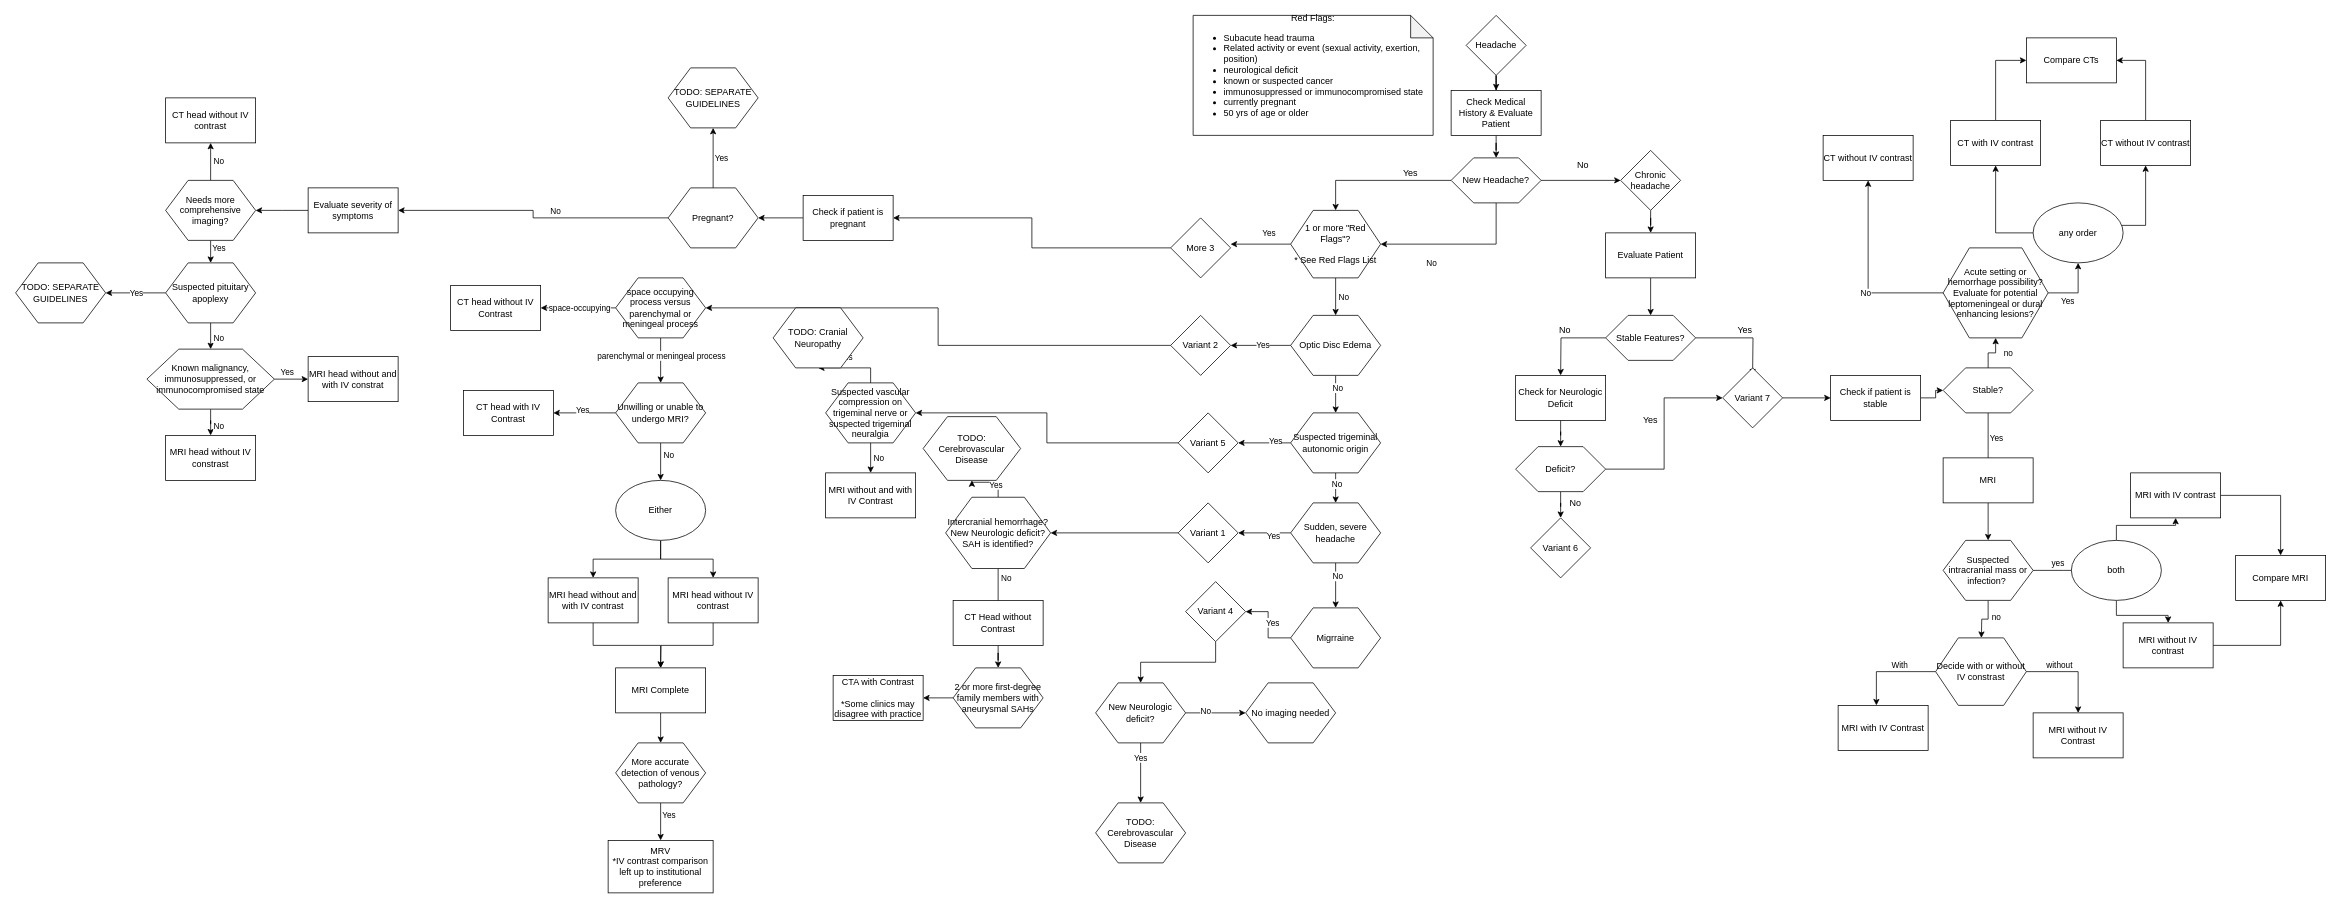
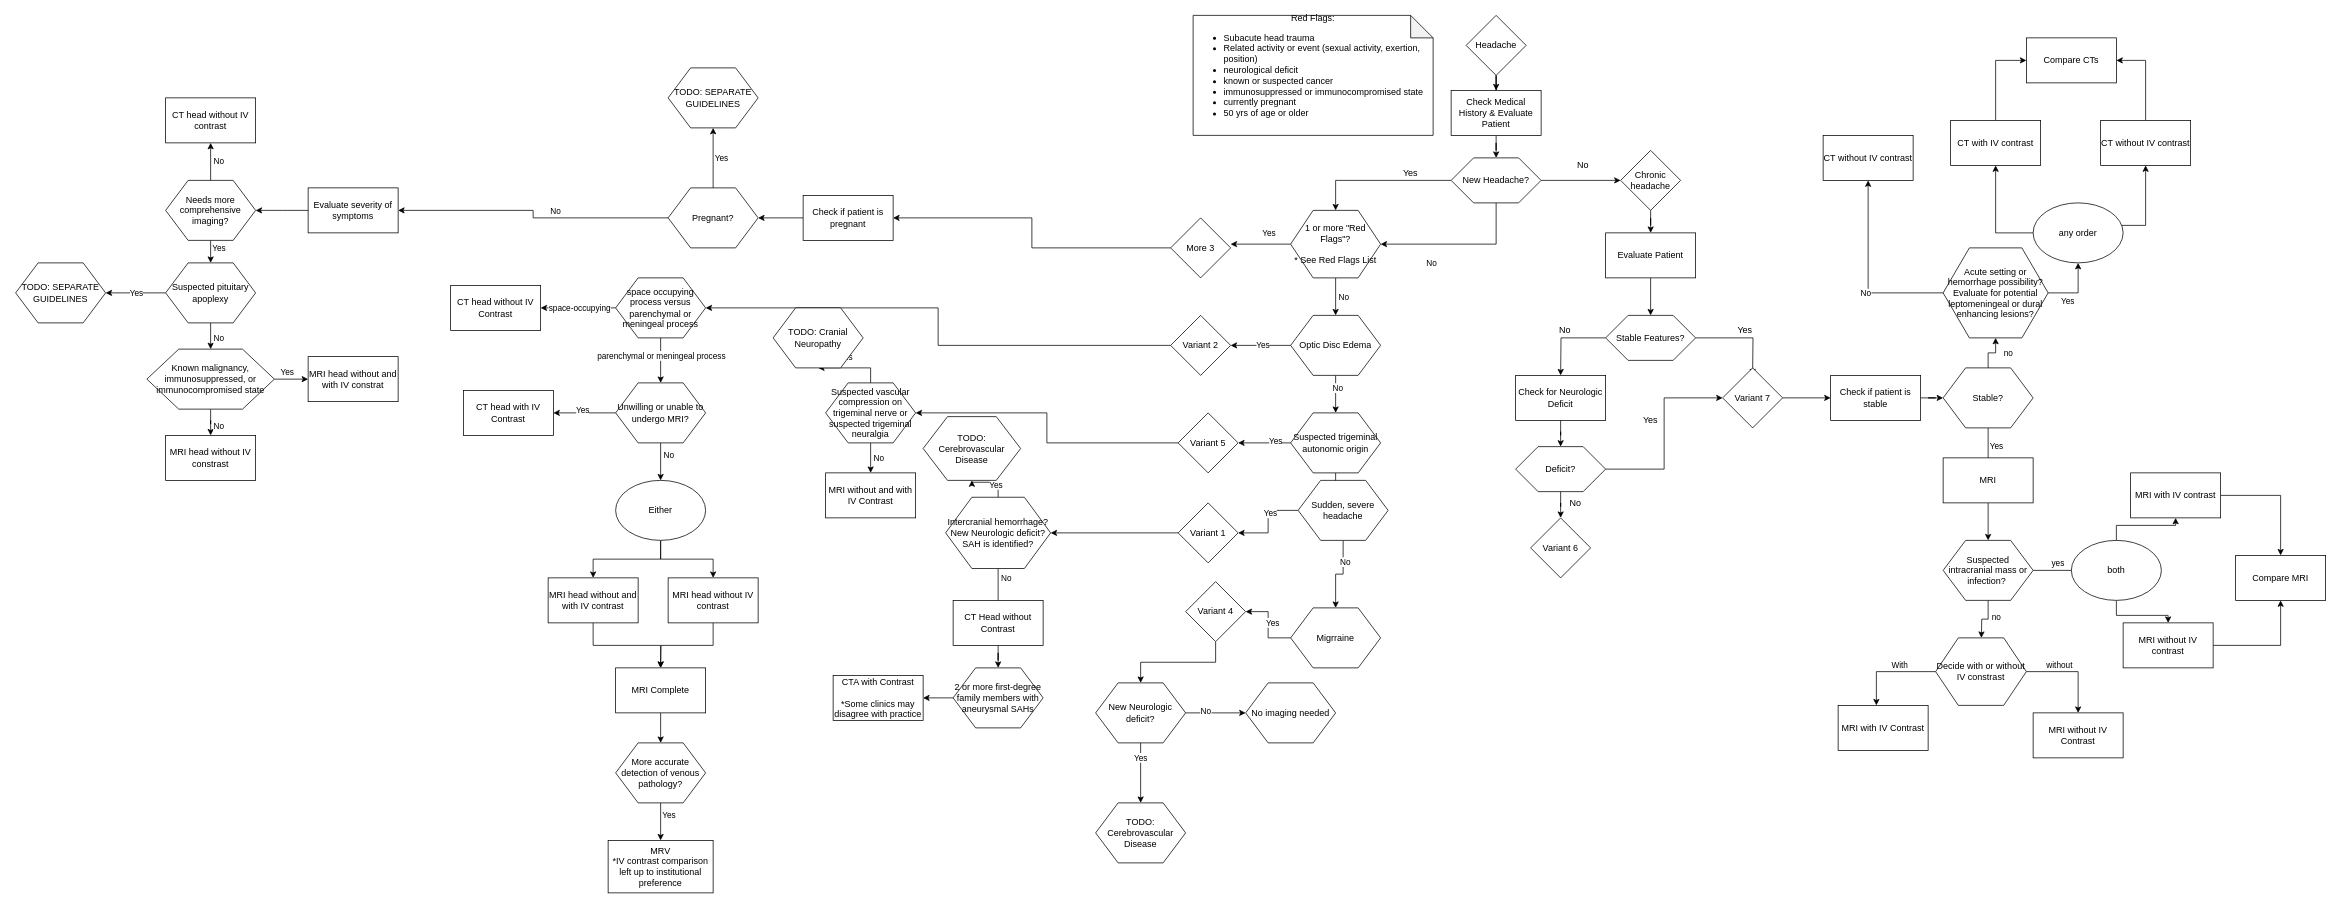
node "Stable?": size 90x45 -> 90x60
node "Sudden, severe headache": moved (1335, 533) -> (1343, 510)
